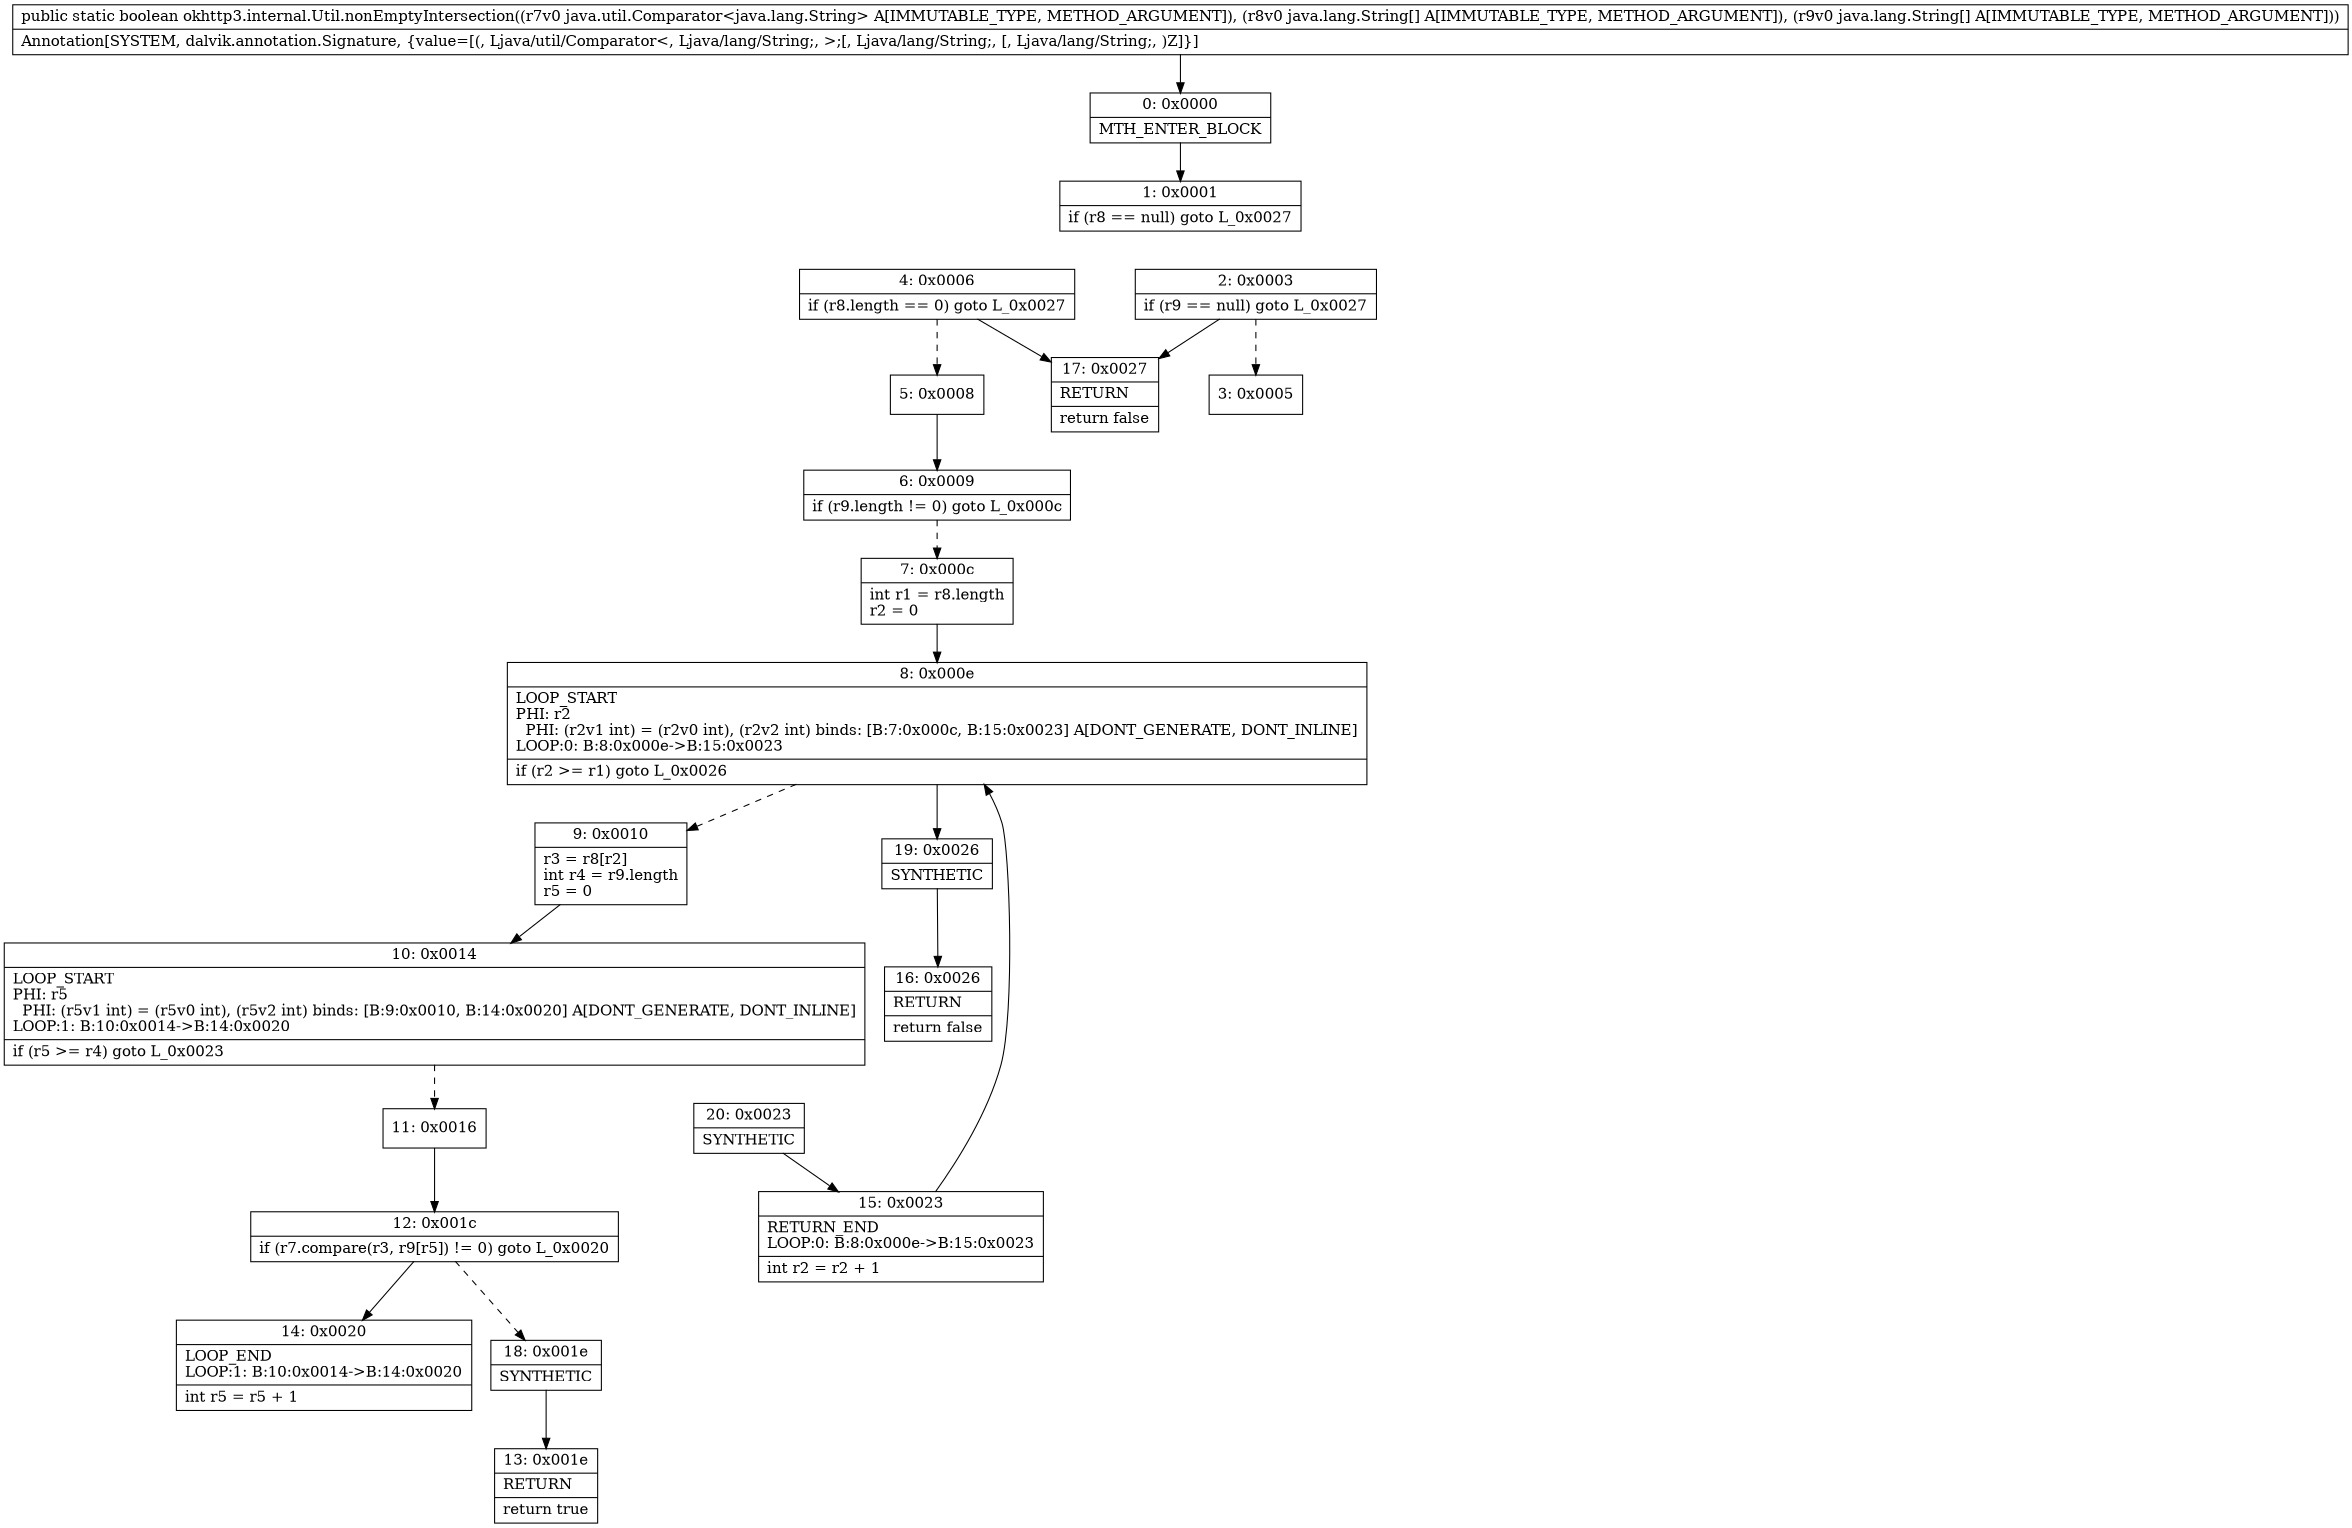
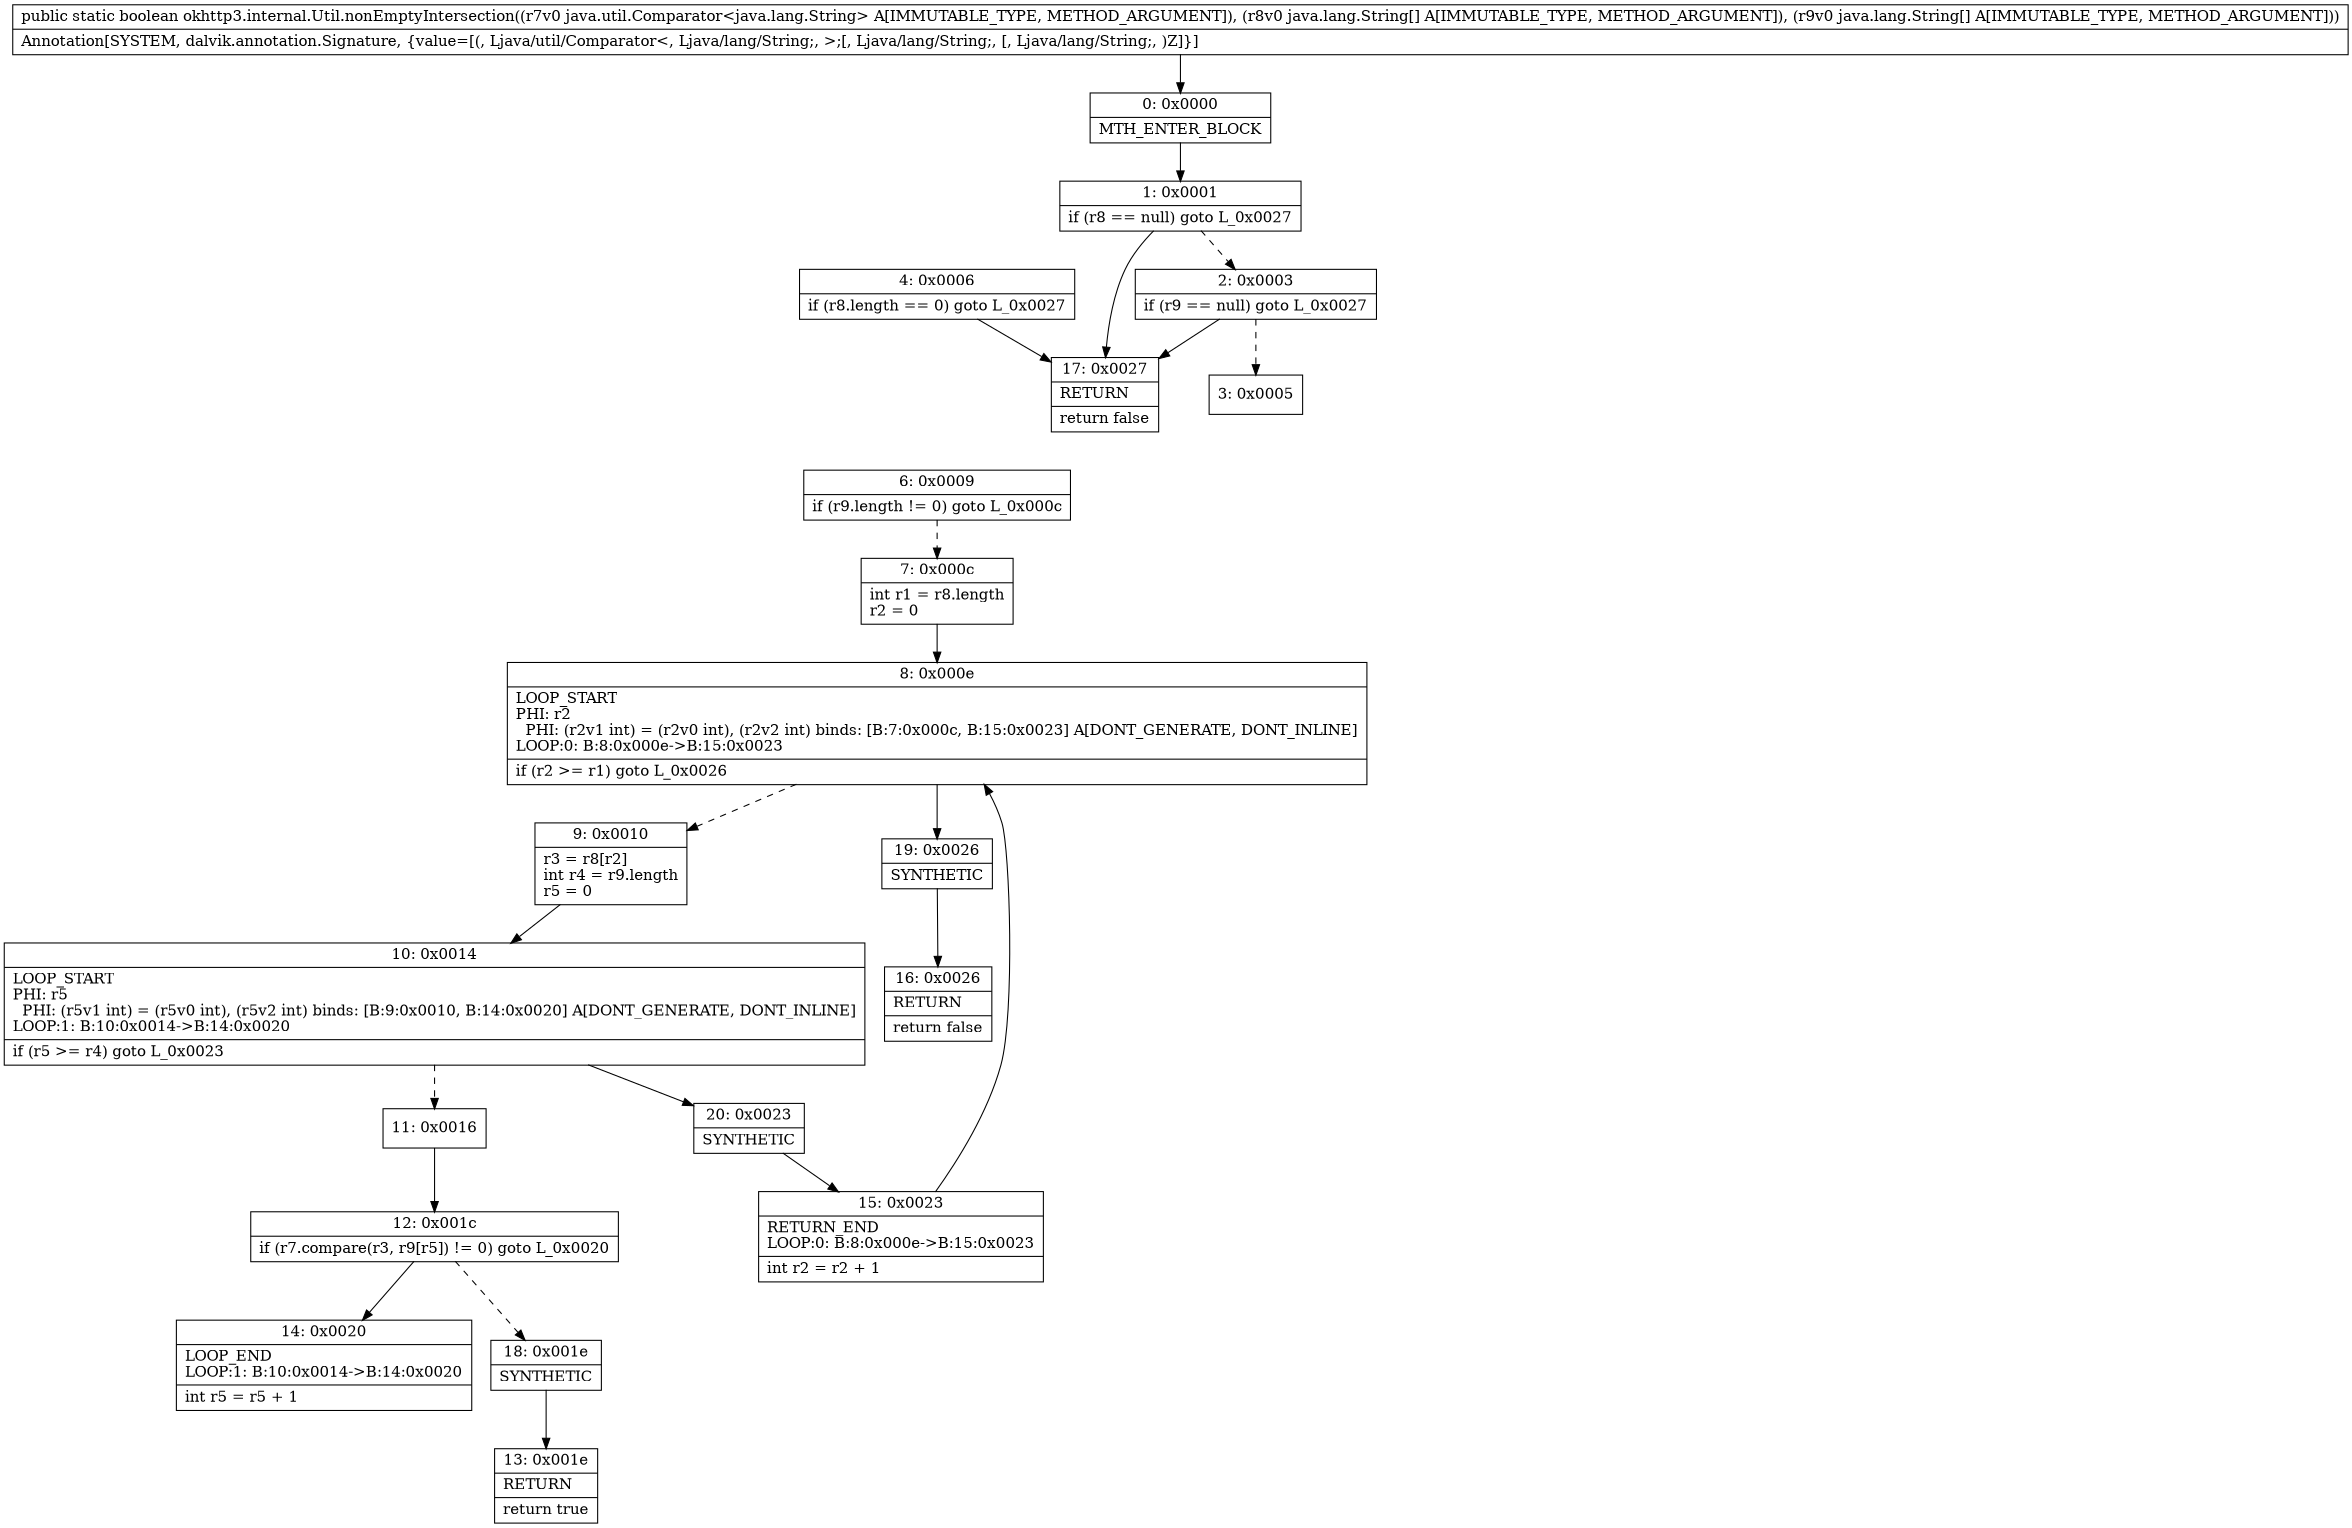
edge "1: 0x0001" -> "2: 0x0003": added
edge "1: 0x0001" -> "17: 0x0027": added
node "5: 0x0008": removed
edge "10: 0x0014" -> "20: 0x0023": added
